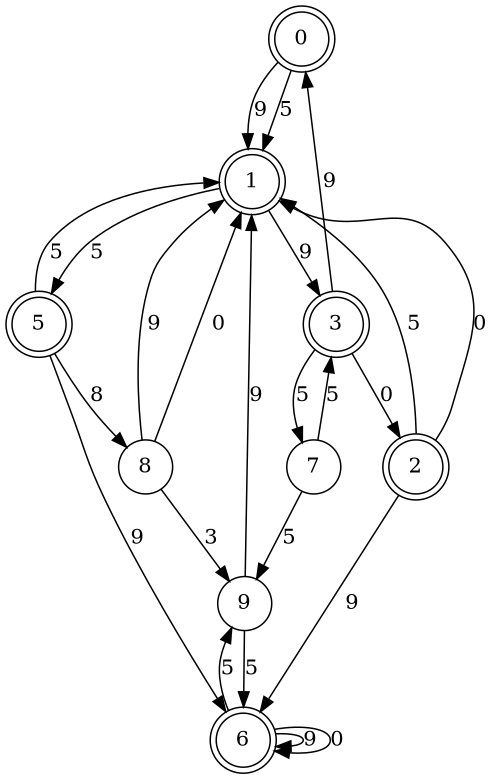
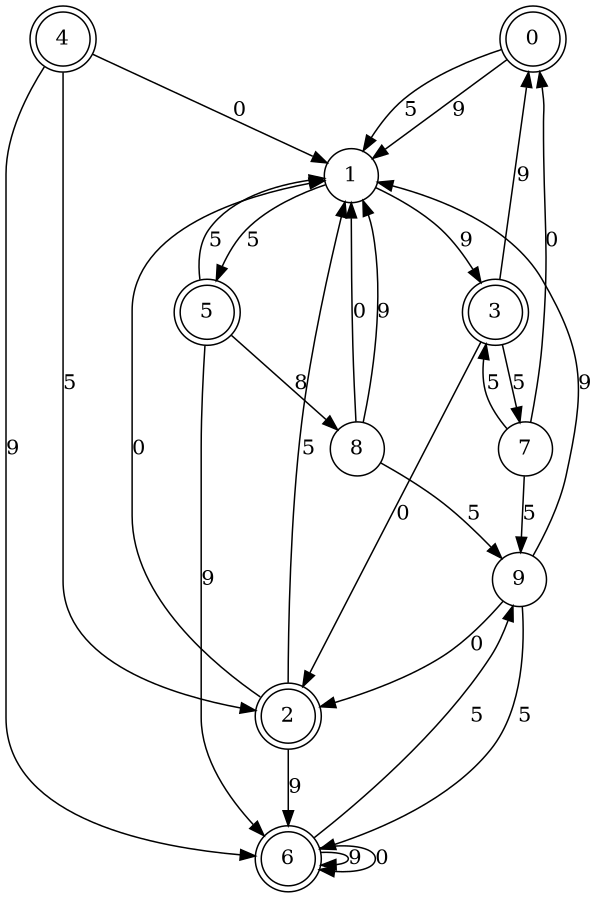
node "4": added
node "1": shape doublecircle -> circle
edge "7" -> "0": added, label "0"
edge "8" -> "9": label "3" -> "5"
edge "9" -> "2": added, label "0"
